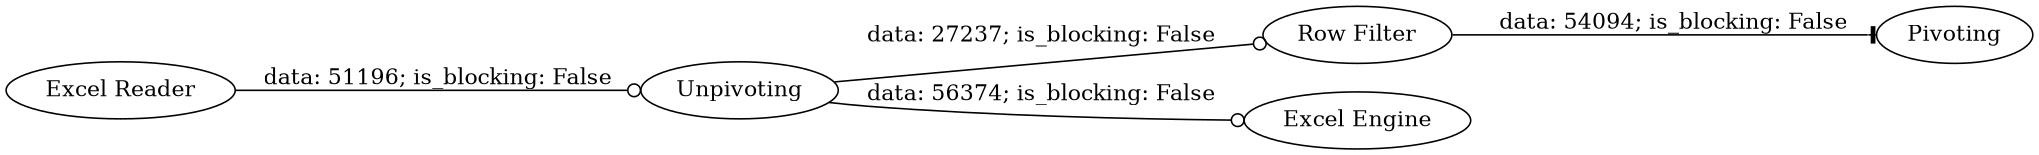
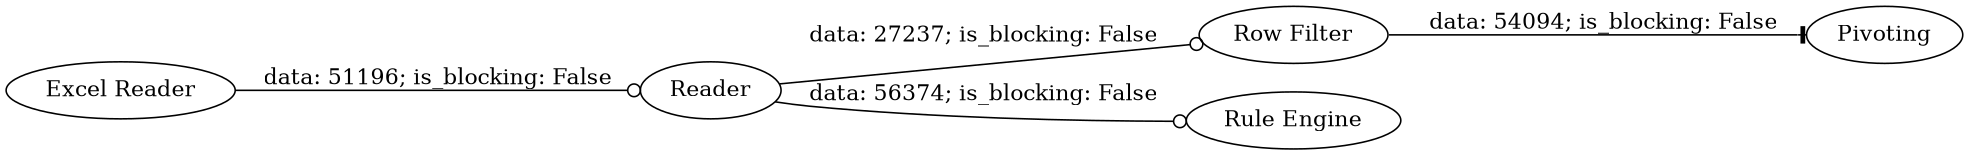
node "Unpivoting": label "Unpivoting" -> "Reader"
node "Excel Engine": label "Excel Engine" -> "Rule Engine"
